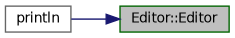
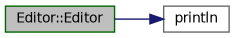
edge "println" -> "Editor::Editor": reversed
